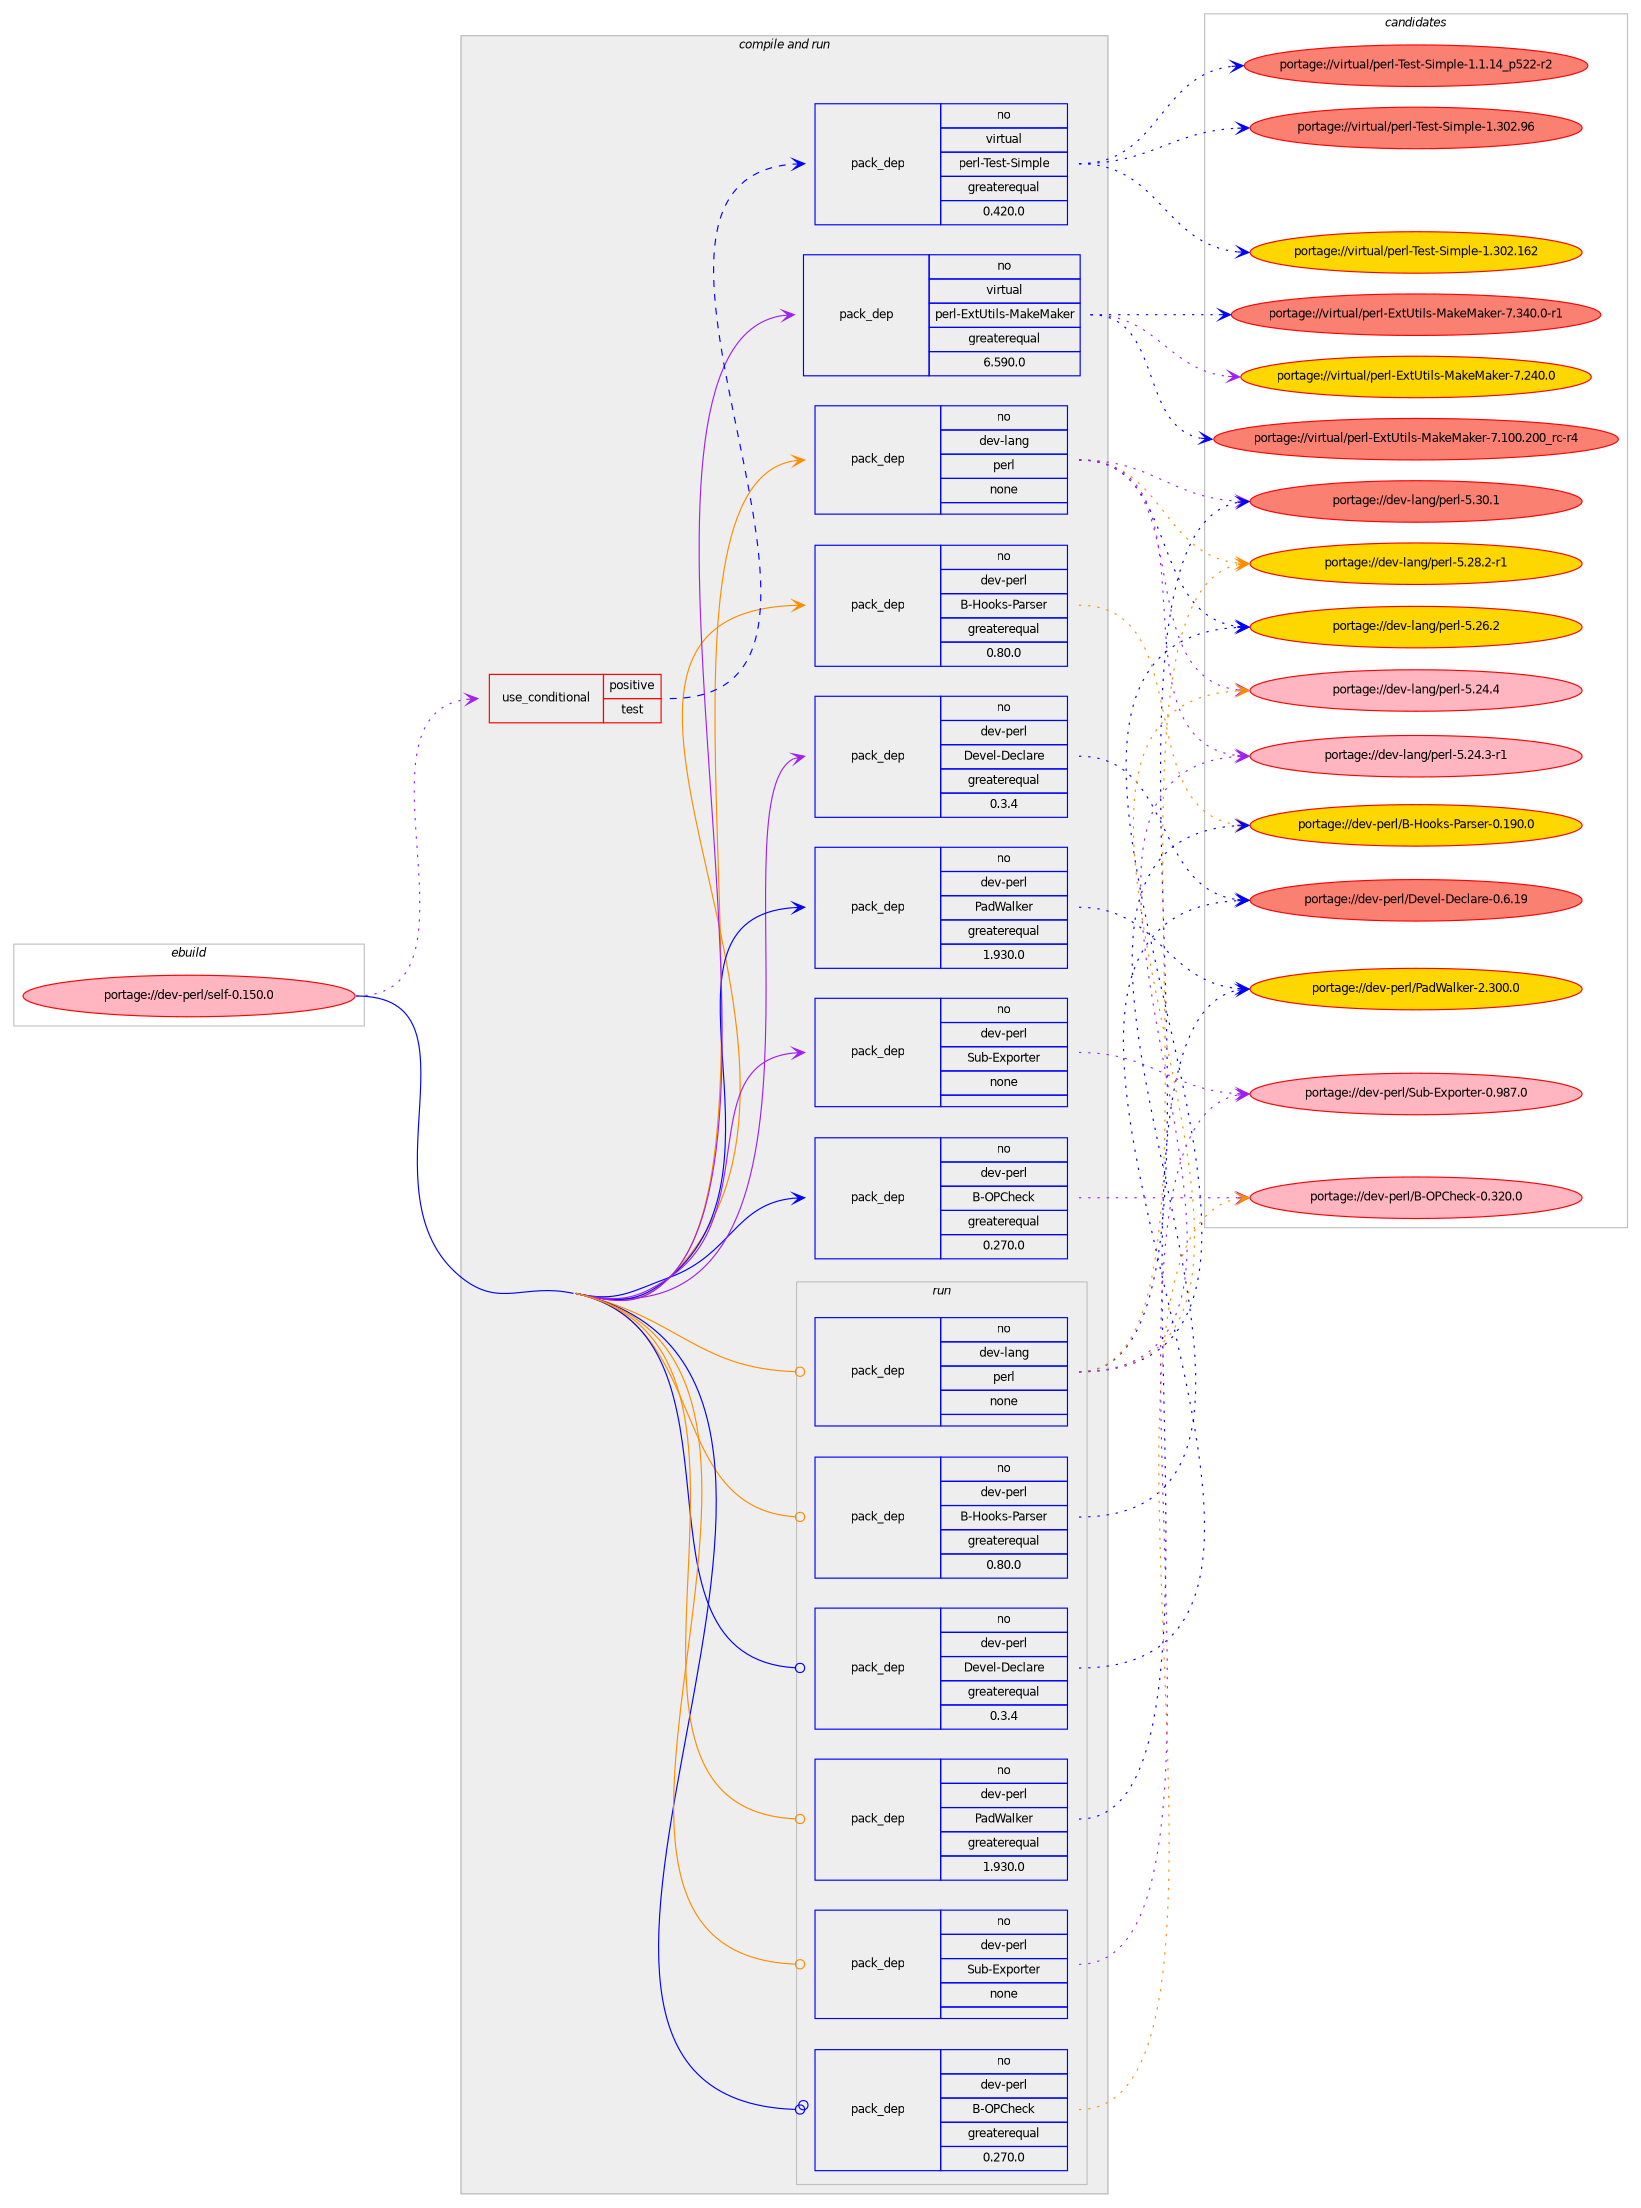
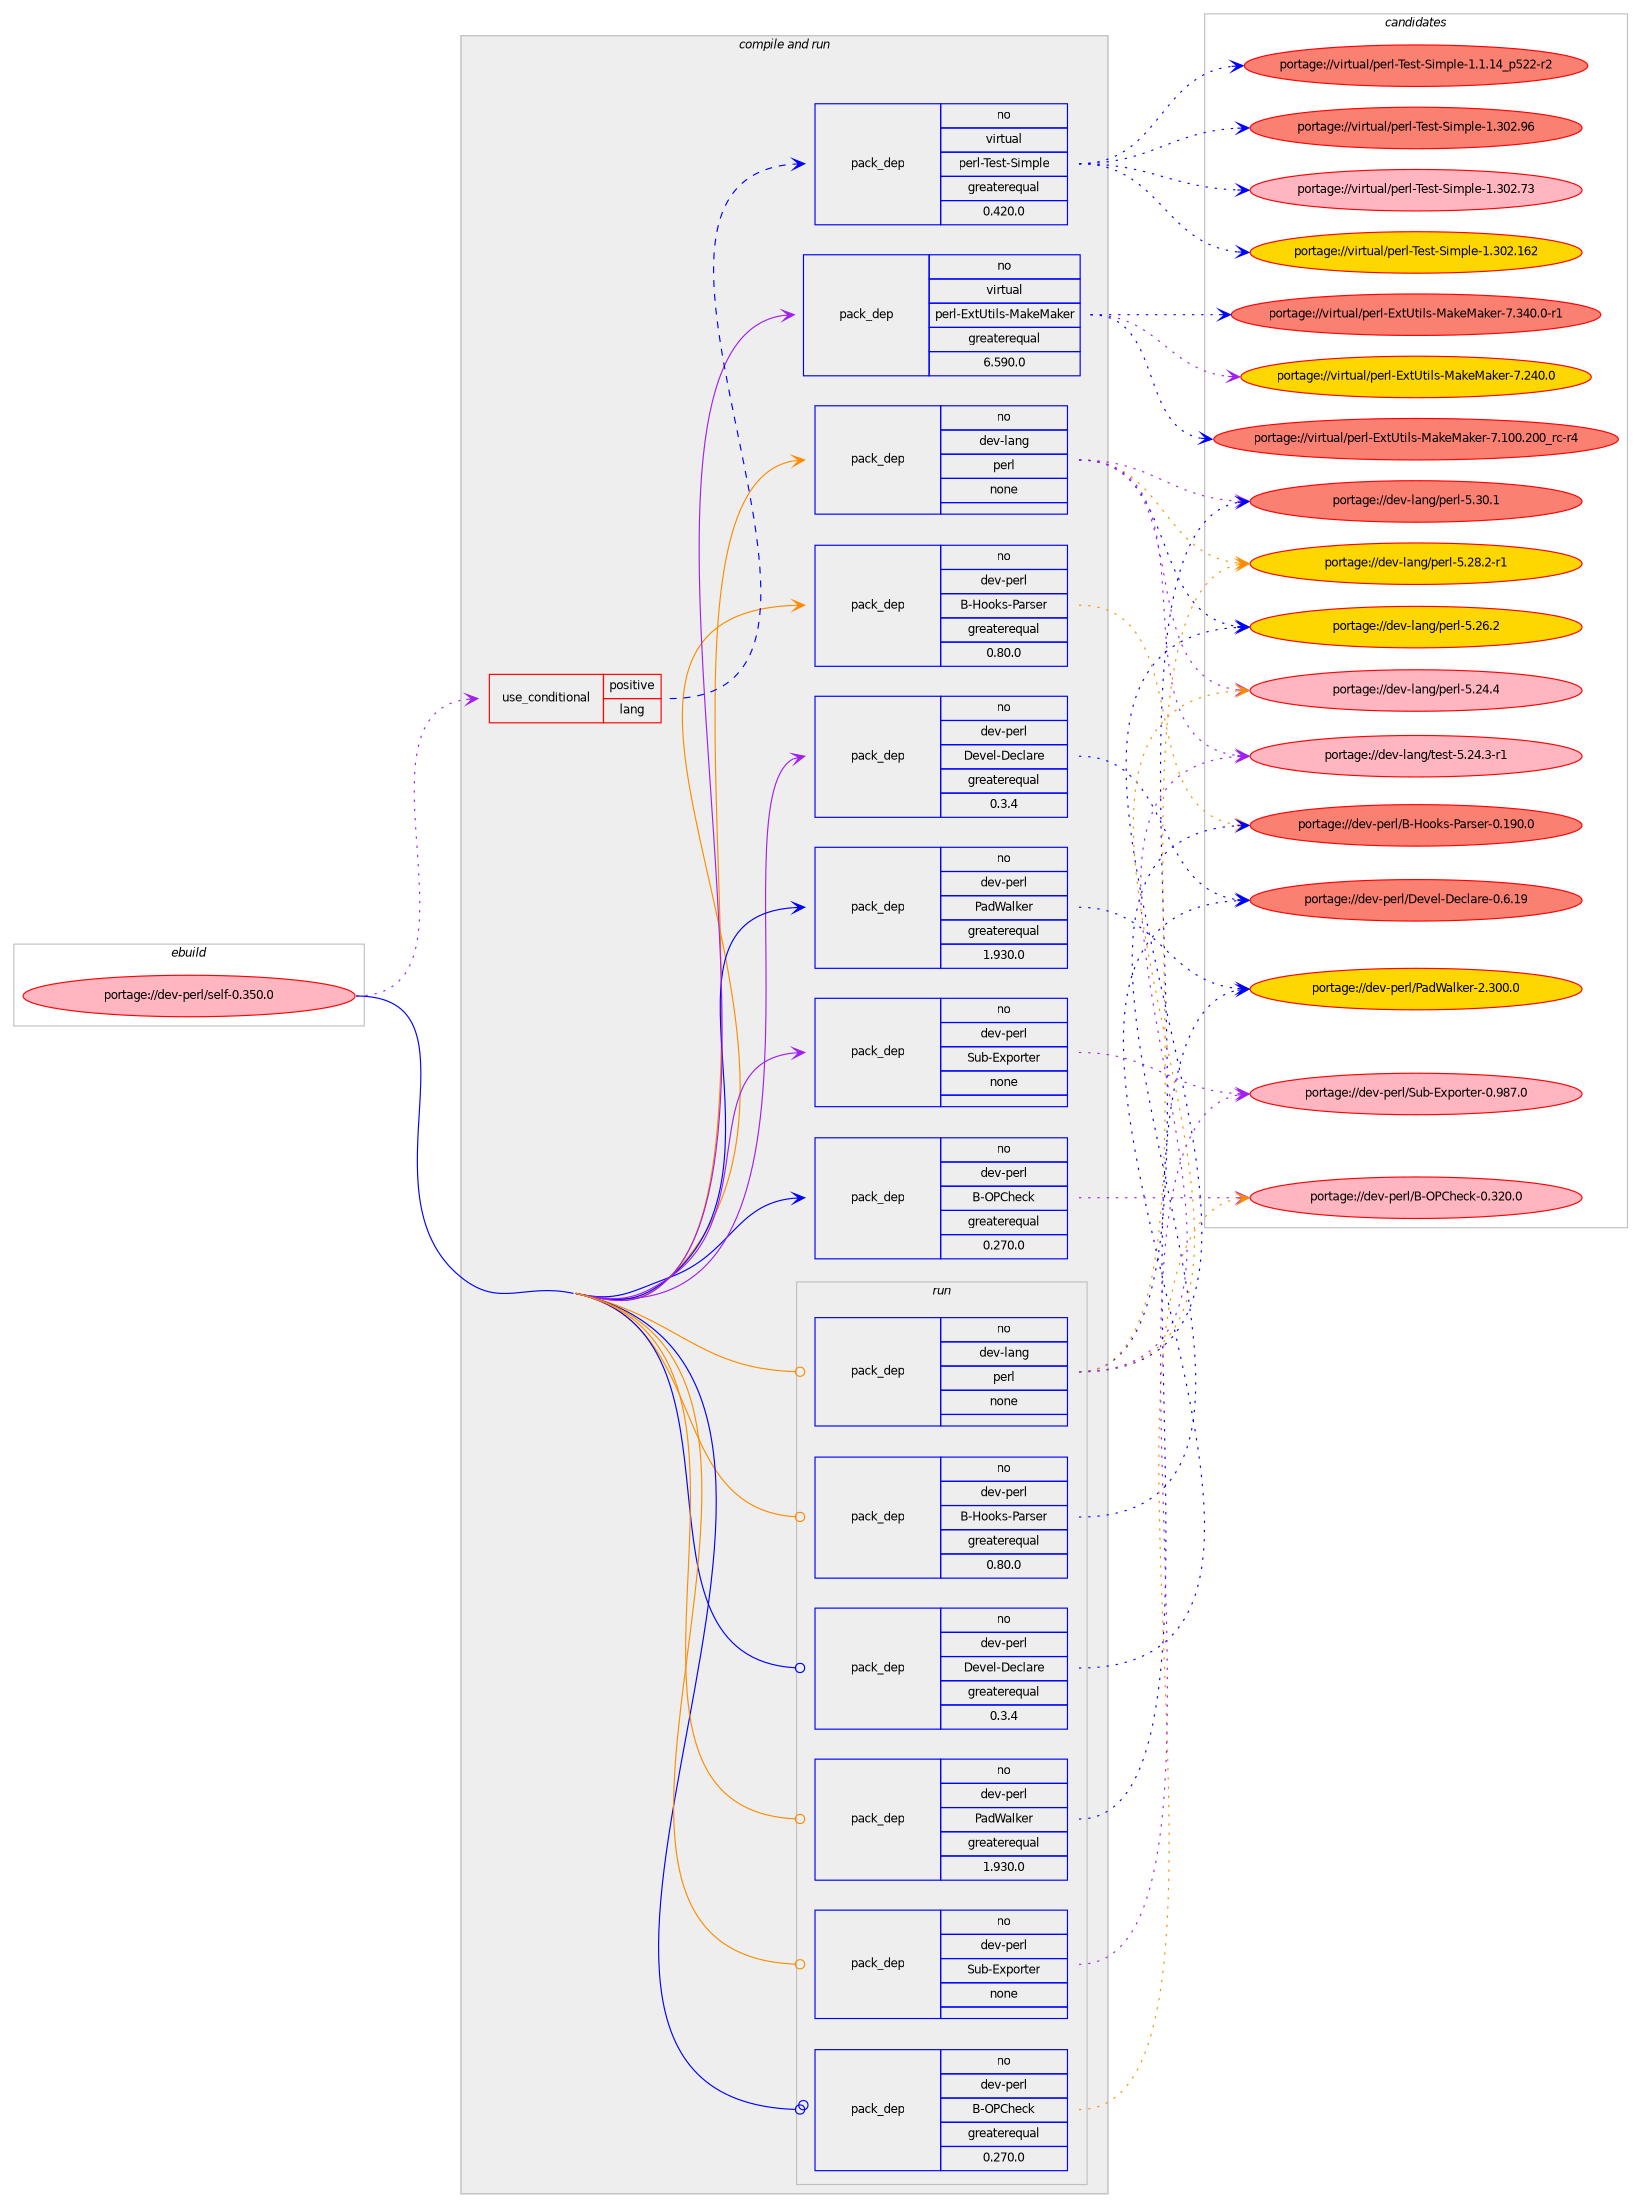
node "portage://virtual/perl-Test-Simple-1.302.73": added
node "use_conditional": text "test" -> "lang"
node "portage://dev-lang/perl-5.24.3-r1": label "portage://dev-lang/perl-5.24.3-r1" -> "portage://dev-lang/test-5.24.3-r1"
node "portage://dev-perl/B-Hooks-Parser-0.190.0": fillcolor gold -> salmon
node "portage://dev-perl/self-0.150.0": label "portage://dev-perl/self-0.150.0" -> "portage://dev-perl/self-0.350.0"
